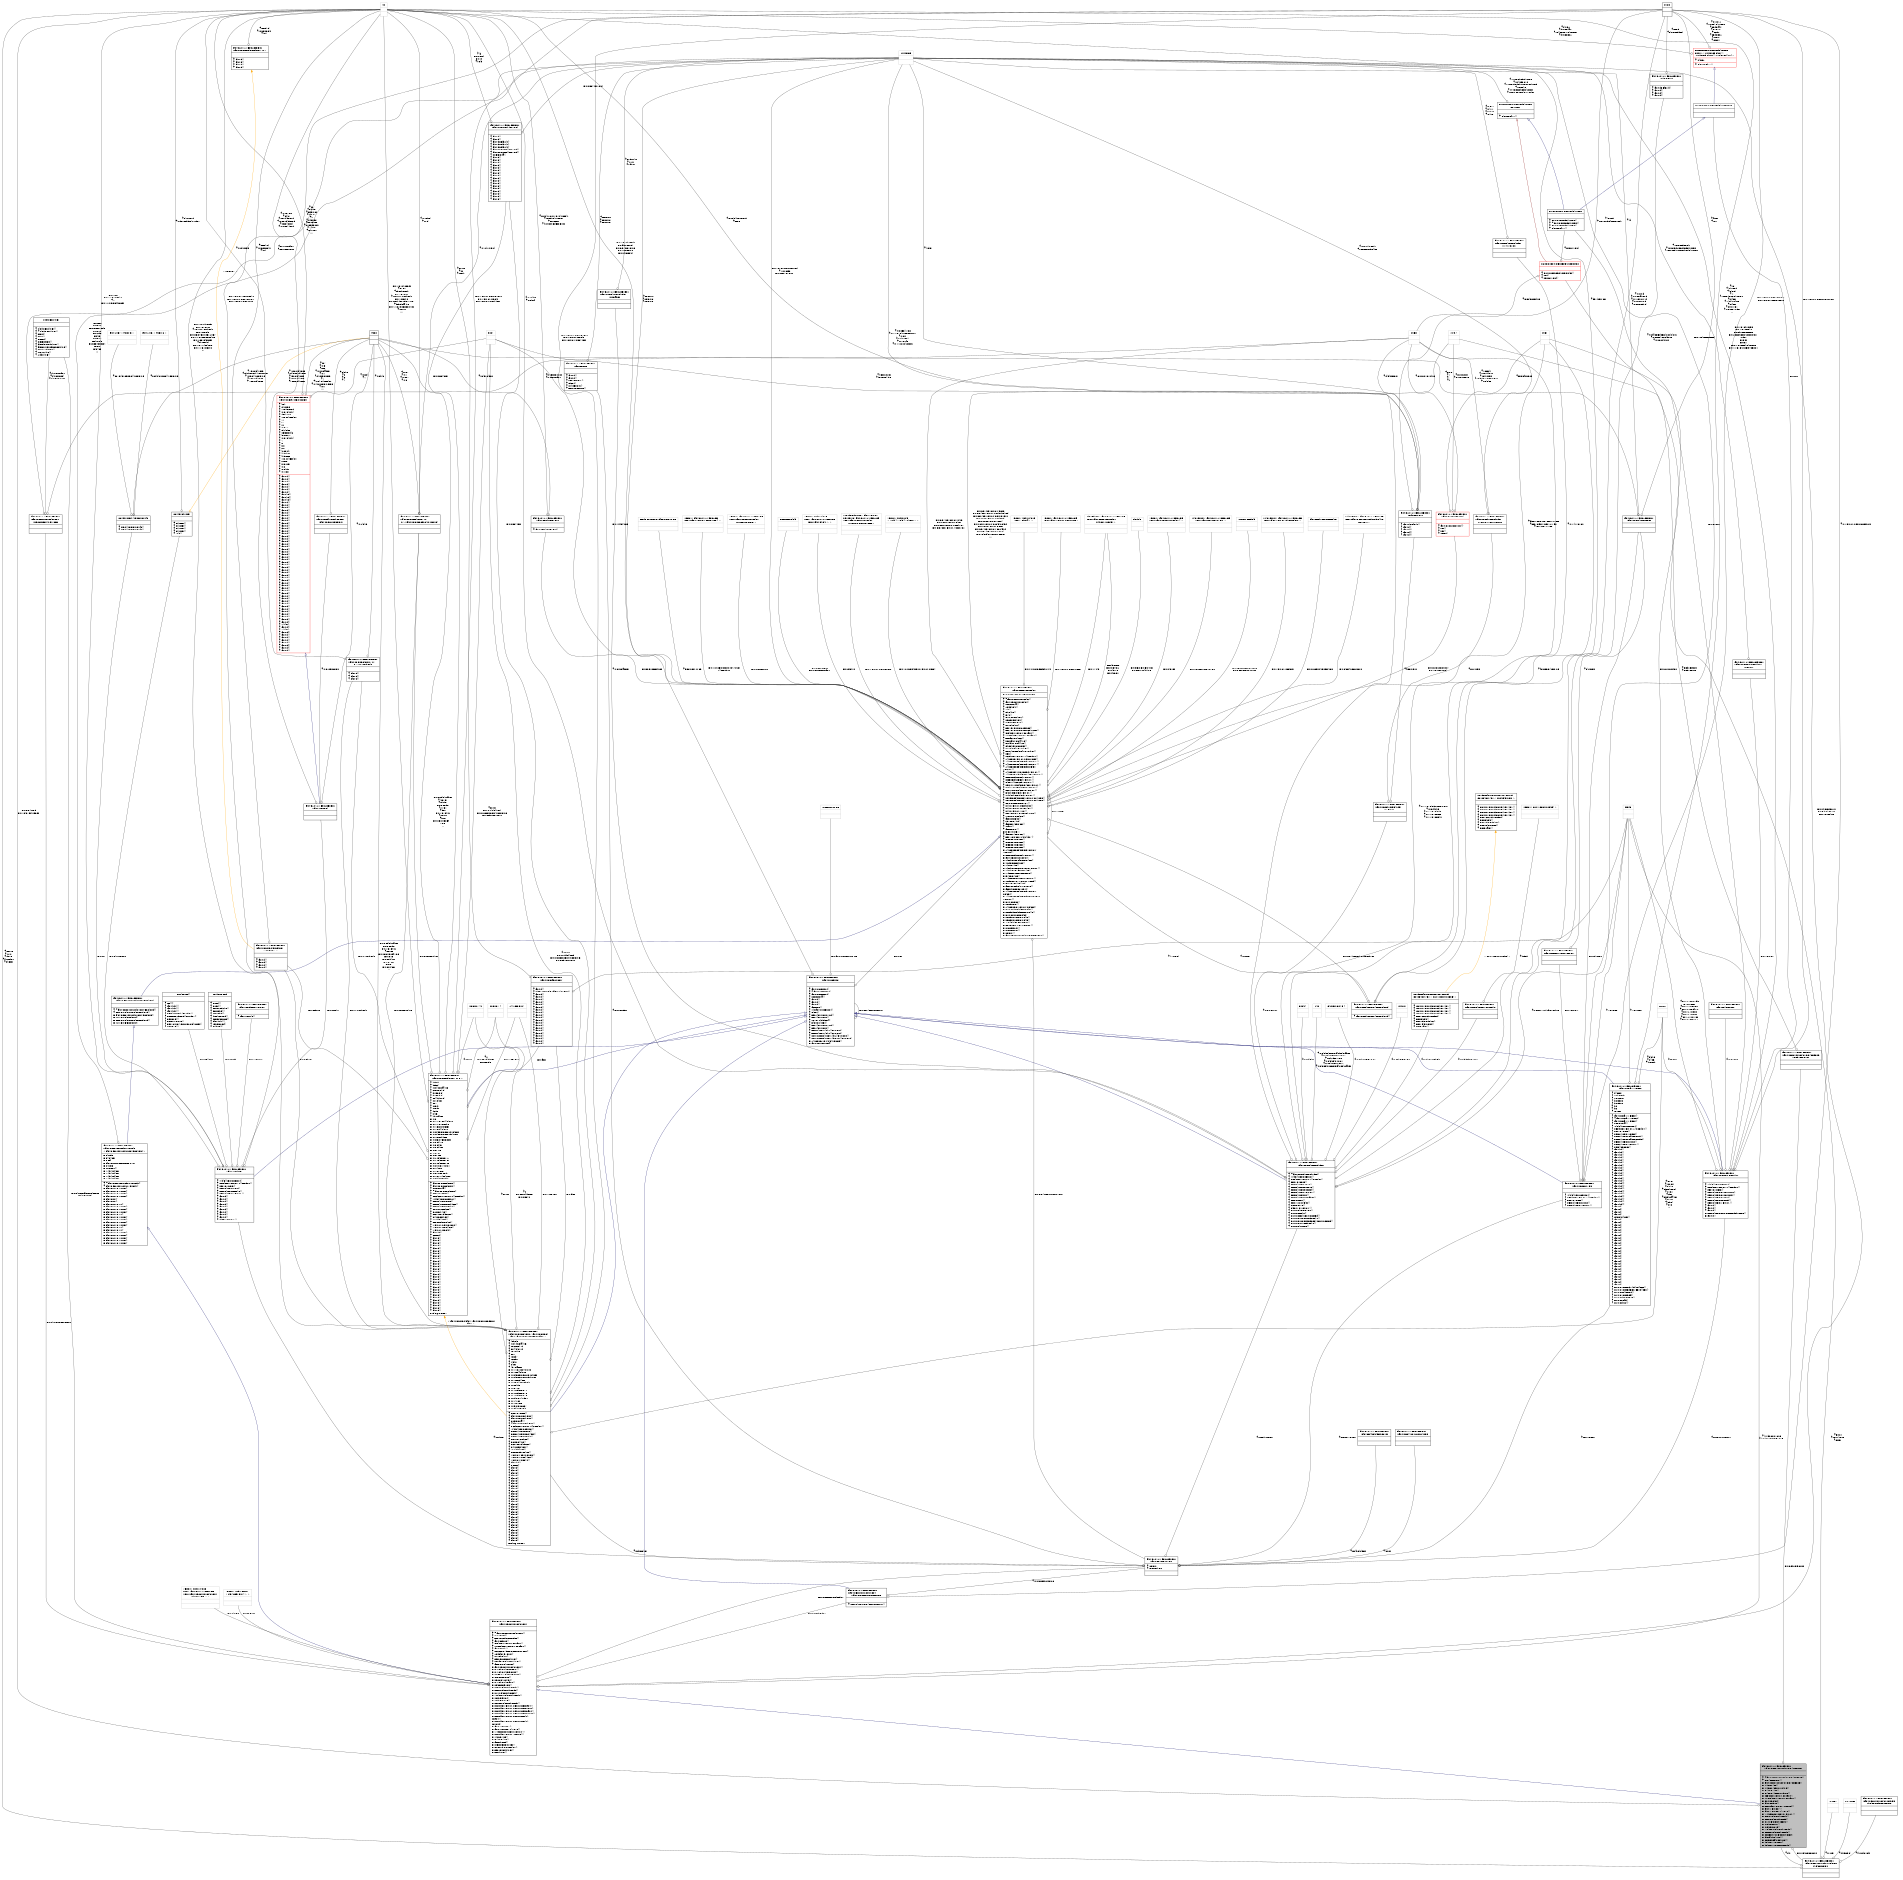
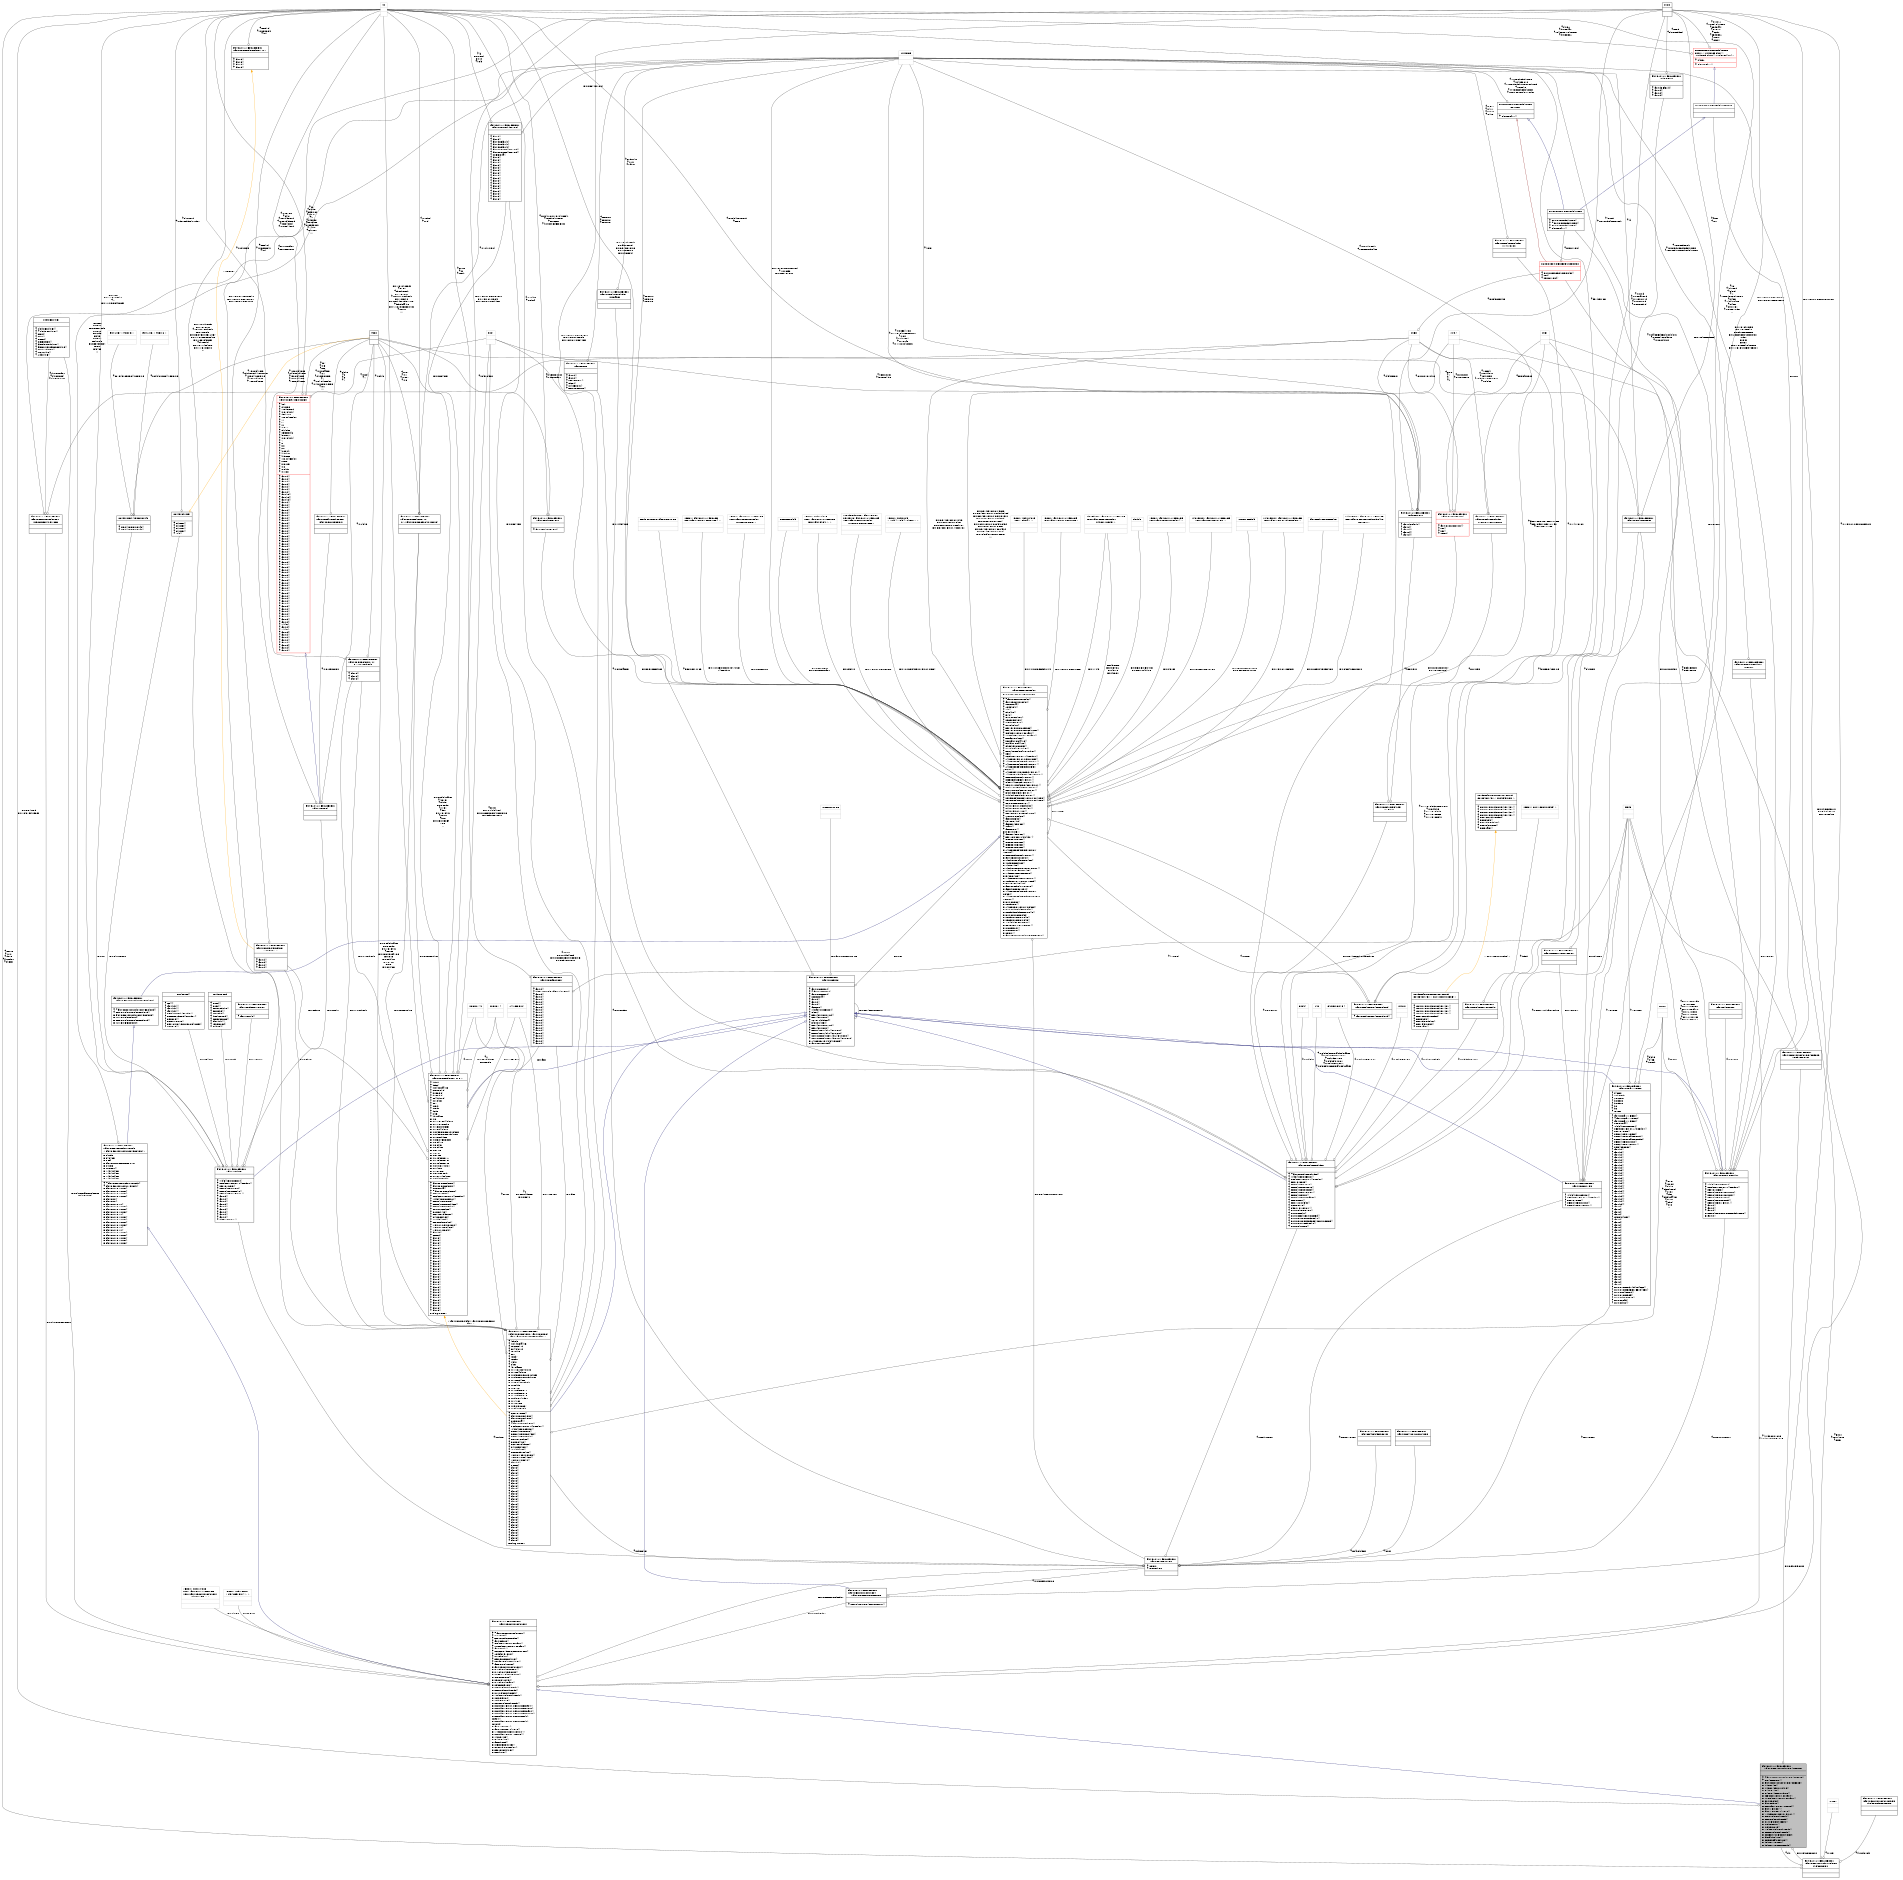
edge "size_t" -> "o2::tpc::CompressedClustersFlat": reversed
node "HANDLE": removed
